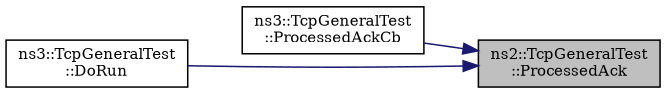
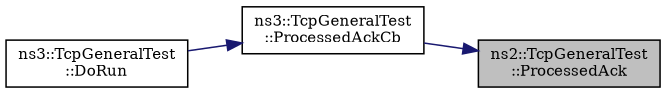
edge "ns3::TcpGeneralTest ::DoRun" -> "ns2::TcpGeneralTest ::ProcessedAck": now "ns3::TcpGeneralTest ::DoRun" -> "ns3::TcpGeneralTest ::ProcessedAckCb"
